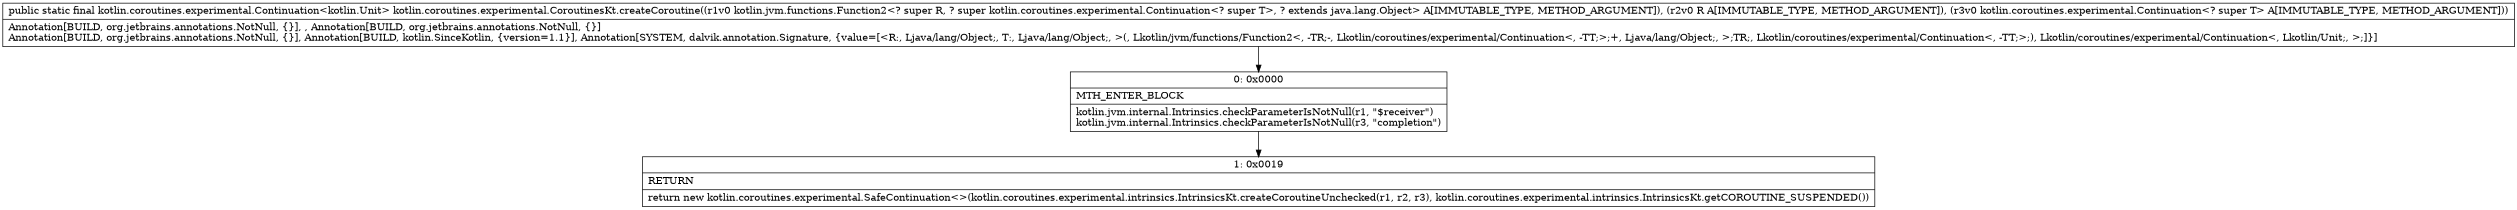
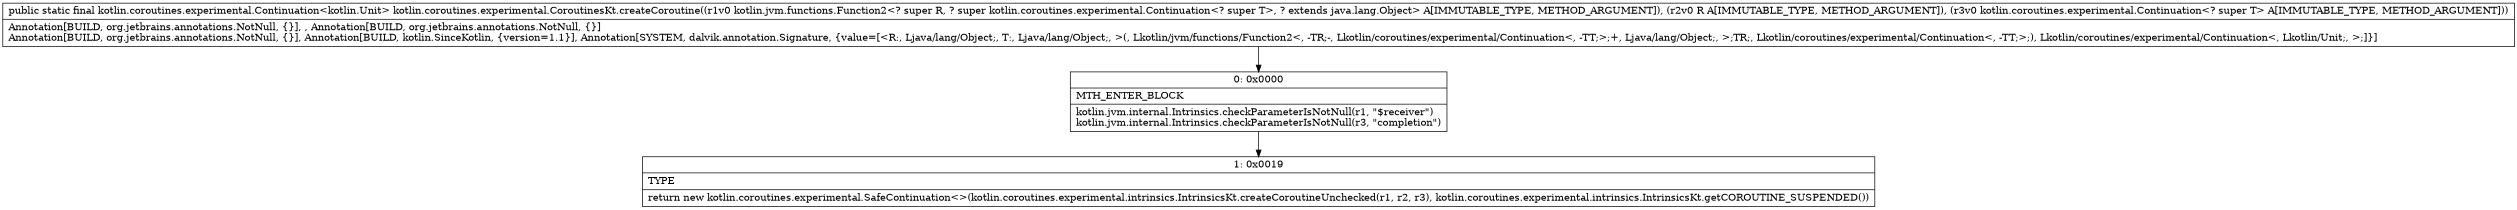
node "1: 0x0019": text "RETURN" -> "TYPE"
